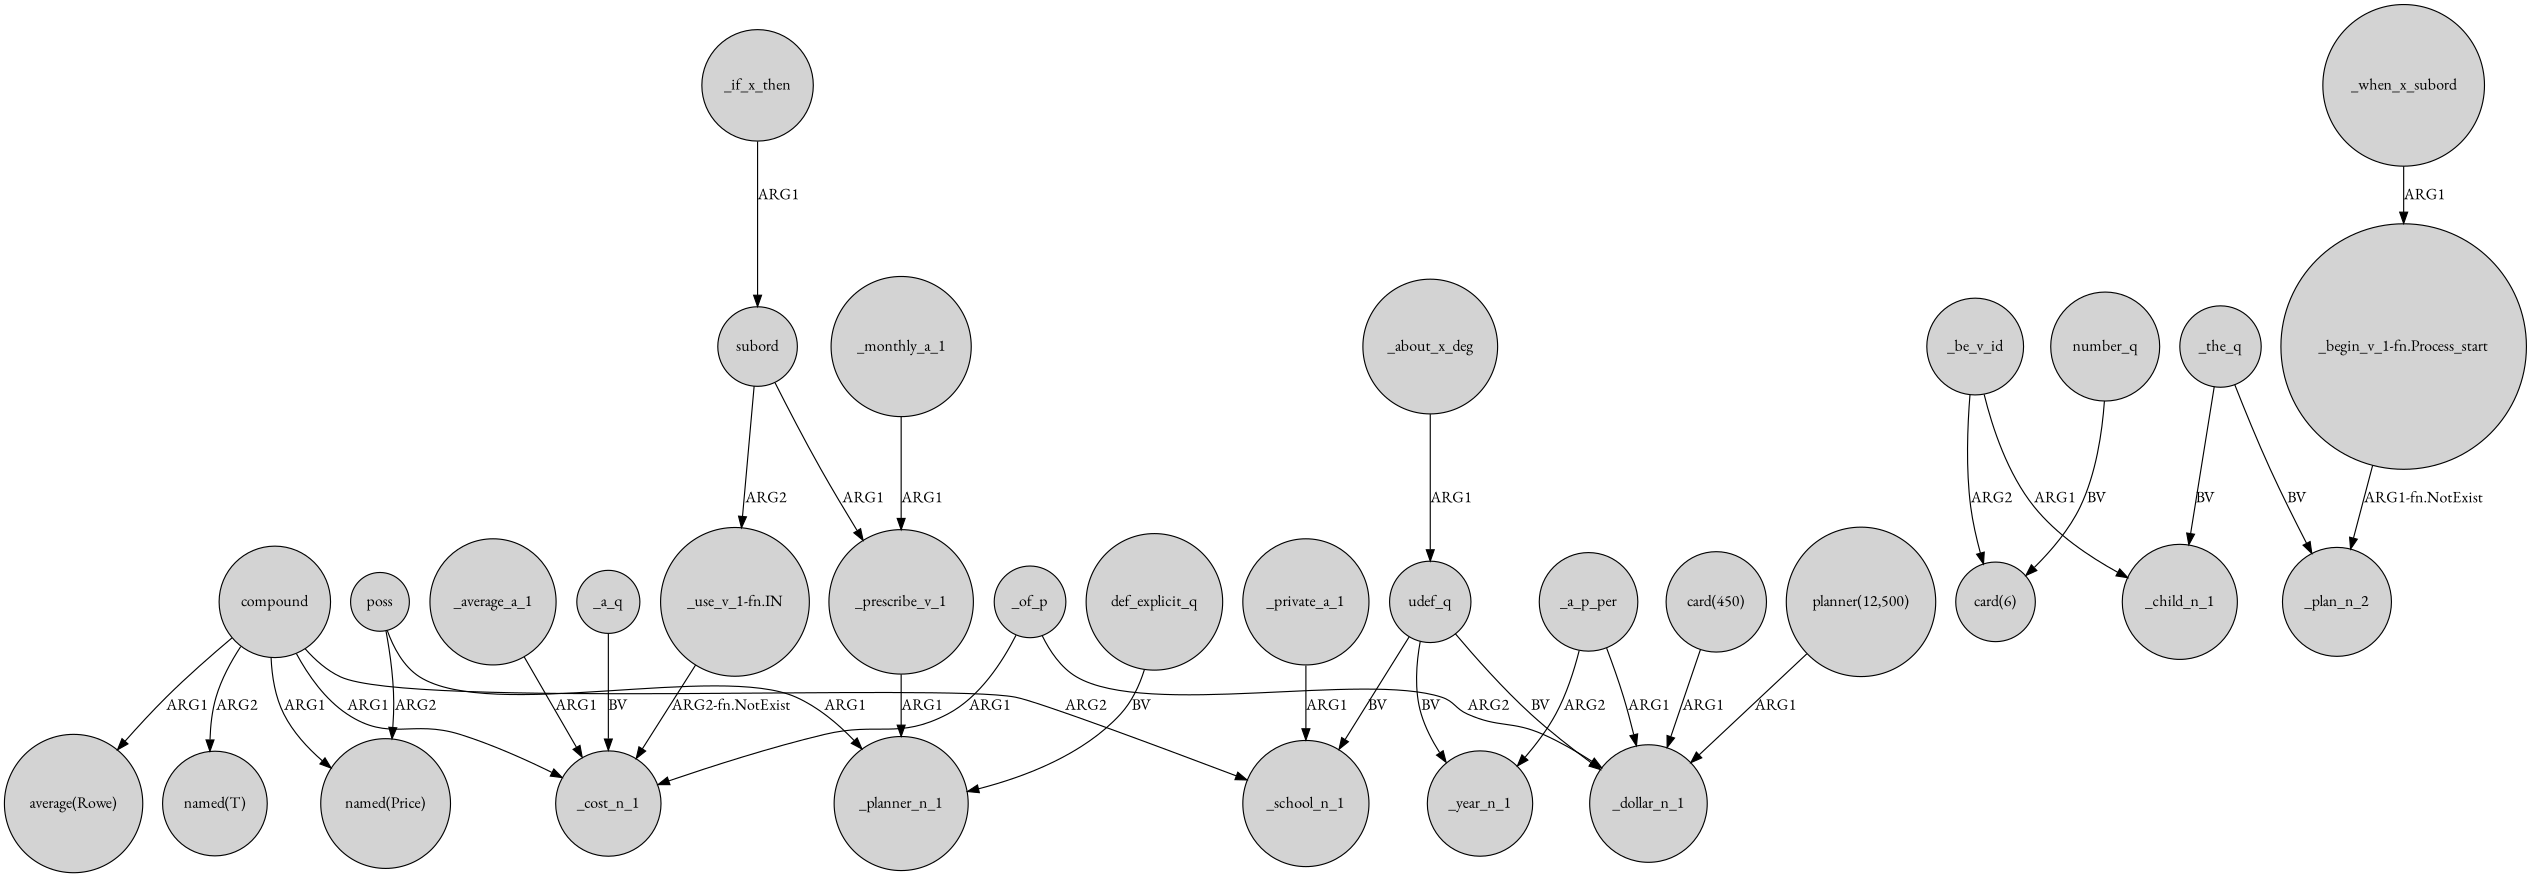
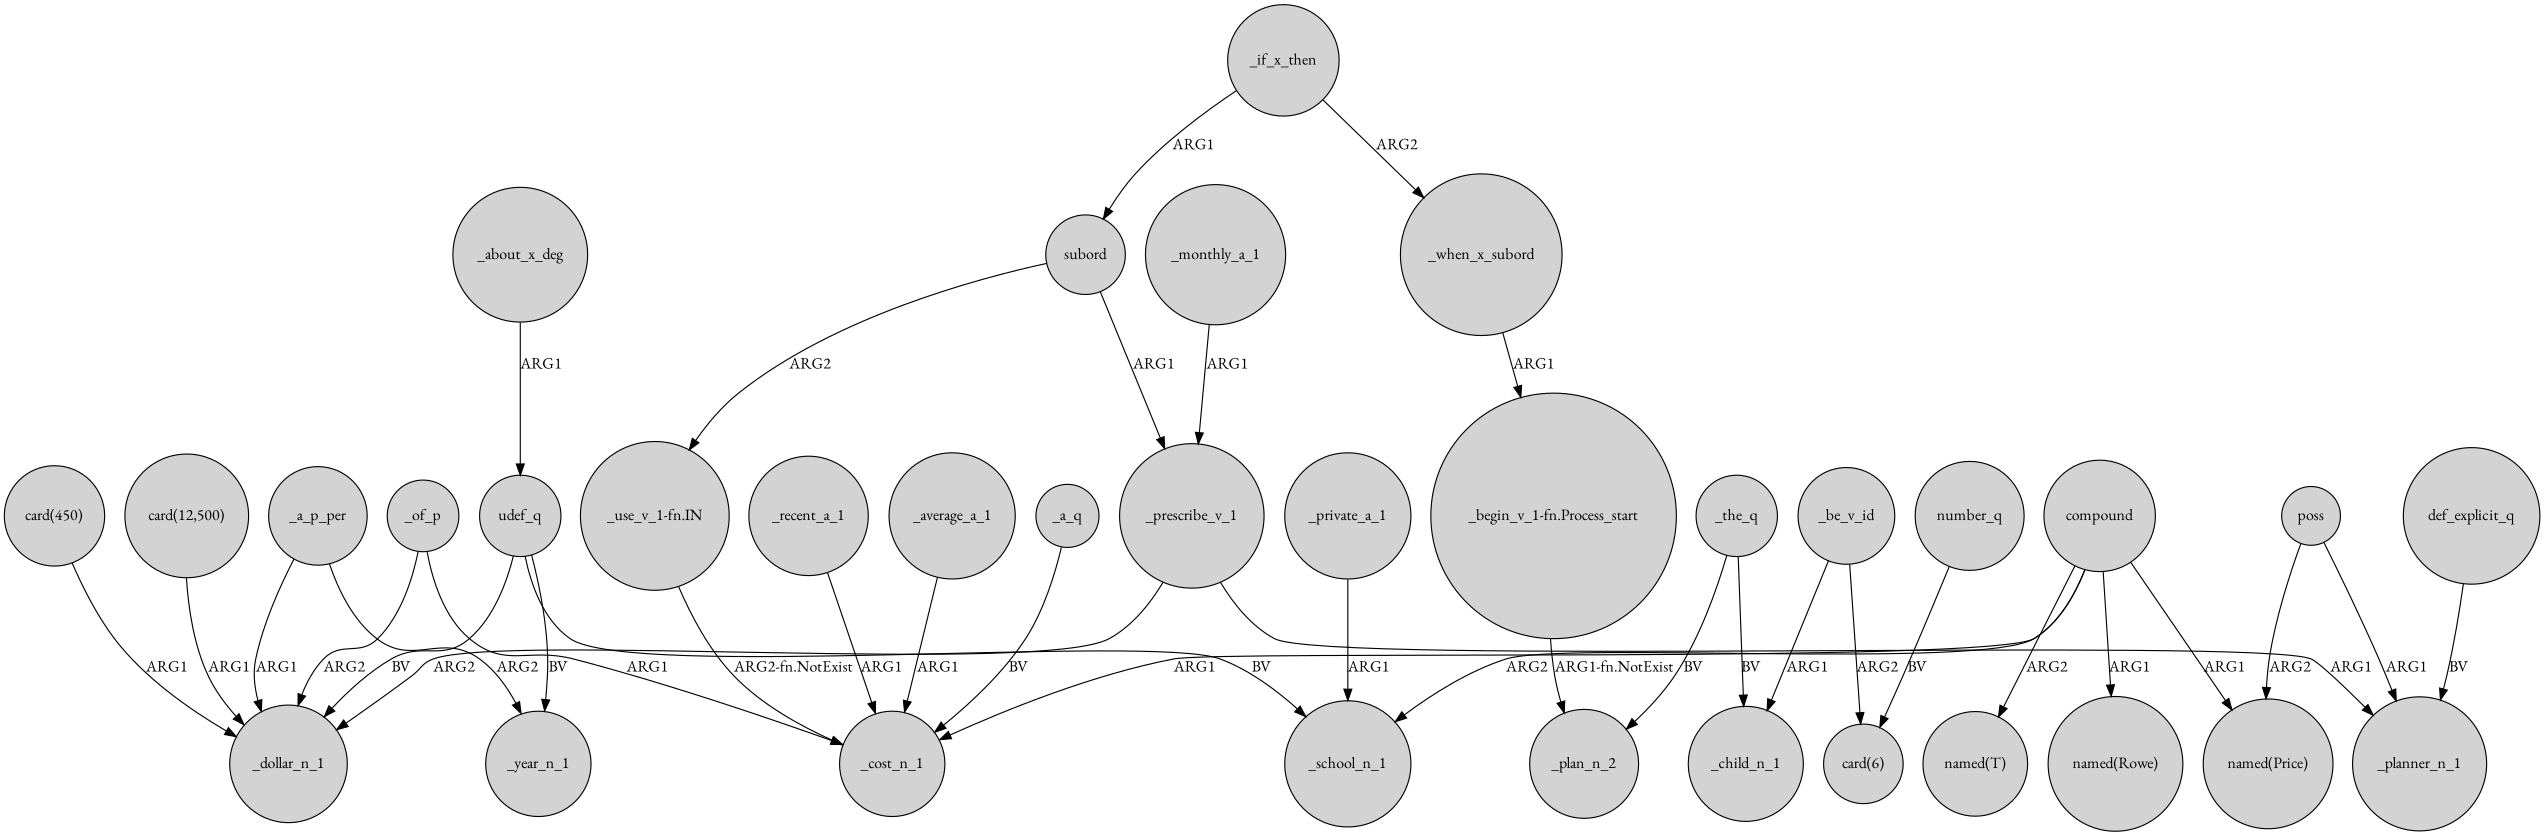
edge "_if_x_then" -> "_when_x_subord": added, label "ARG2"
node "_recent_a_1": added
node "planner(12,500)": label "planner(12,500)" -> "card(12,500)"
edge "_prescribe_v_1" -> "_dollar_n_1": added, label "ARG2"
node "average(Rowe)": label "average(Rowe)" -> "named(Rowe)"
